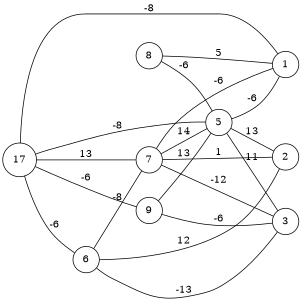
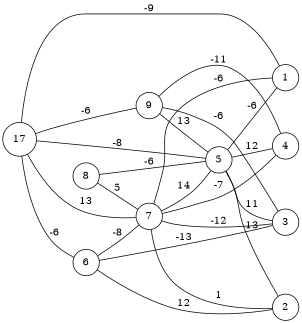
edge "1" -- "17": label "-8" -> "-9"
edge "8" -- "1": now "8" -- "7"
node "4": added
